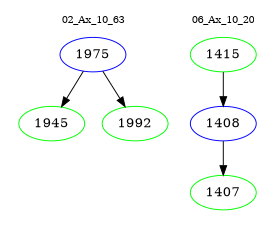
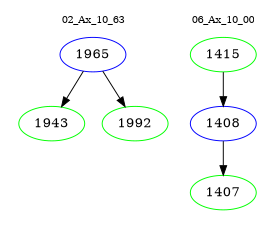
cluster "06_Ax_10_20": label "06_Ax_10_20" -> "06_Ax_10_00"
node "1975": label "1975" -> "1965"
node "1945": label "1945" -> "1943"
